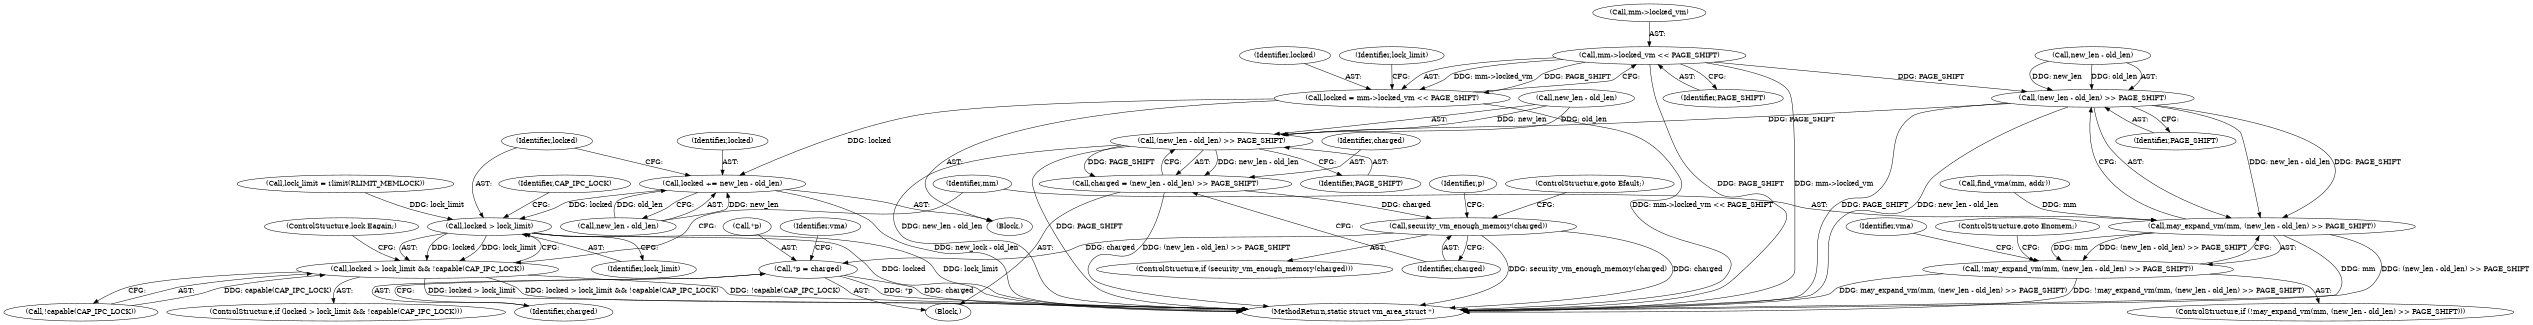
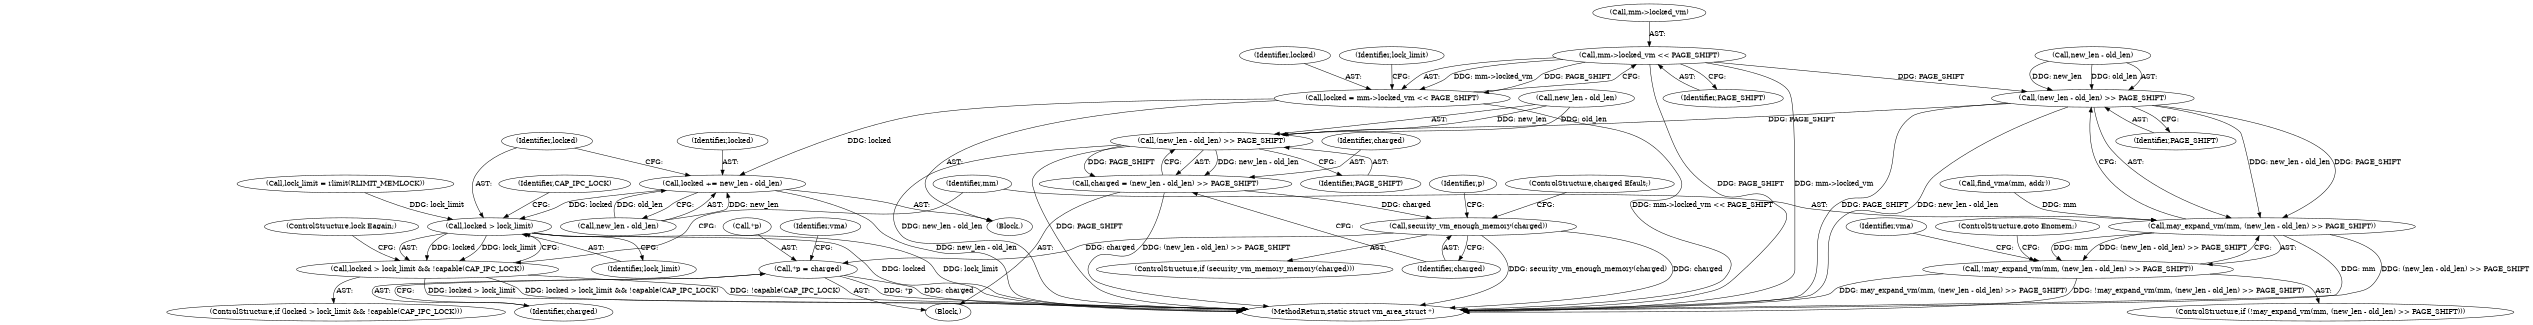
node "(ControlStructure,goto Efault;)": label "(ControlStructure,goto Efault;)" -> "(ControlStructure,charged Efault;)"
edge "(Call,locked += new_len - old_len)" -> "(MethodReturn,static struct vm_area_struct *)": label "DDG: new_lock - old_len" -> "DDG: new_len - old_len"
node "(ControlStructure,if (security_vm_enough_memory(charged)))": label "(ControlStructure,if (security_vm_enough_memory(charged)))" -> "(ControlStructure,if (security_vm_memory_memory(charged)))"
node "(Call,!capable(CAP_IPC_LOCK))": removed
